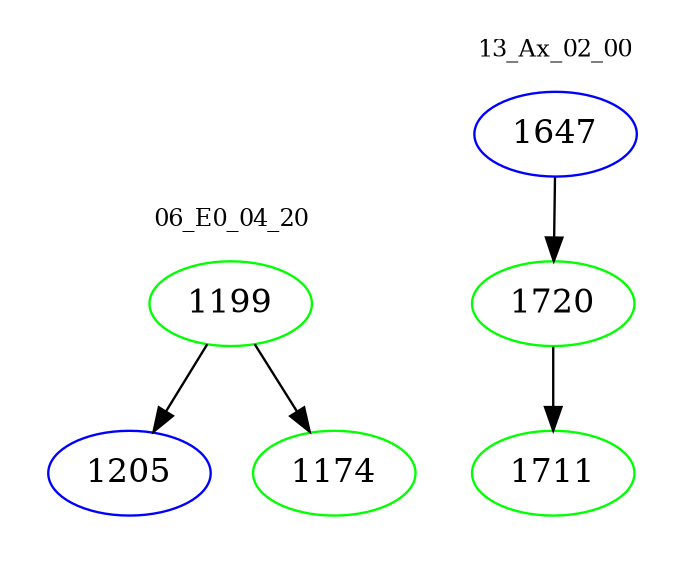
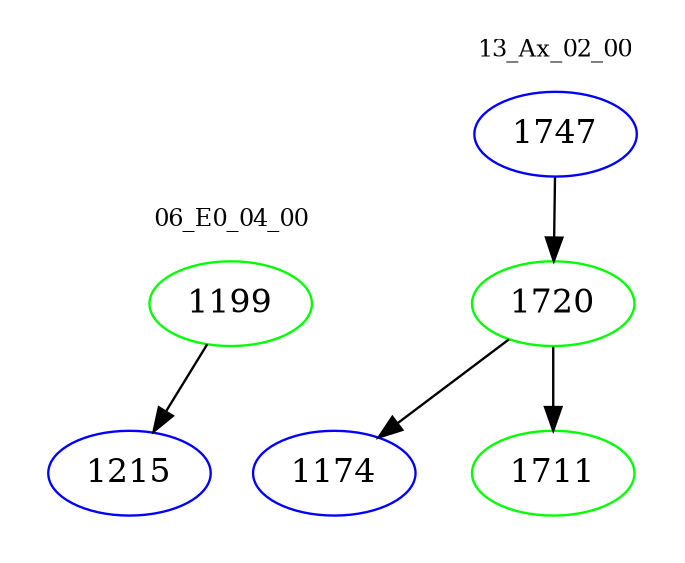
node "1647": label "1647" -> "1747"
cluster "06_E0_04_20": label "06_E0_04_20" -> "06_E0_04_00"
edge "1199" -> "1174": now "1720" -> "1174"
node "1205": label "1205" -> "1215"
node "1174": color green -> blue
